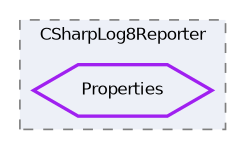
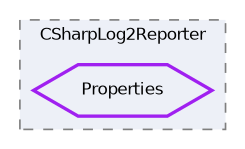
cluster "CSharpLog8Reporter": label "CSharpLog8Reporter" -> "CSharpLog2Reporter"
